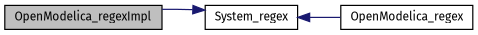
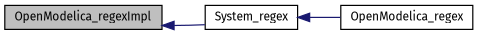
edge "OpenModelica_regexImpl" -> "System_regex": reversed
